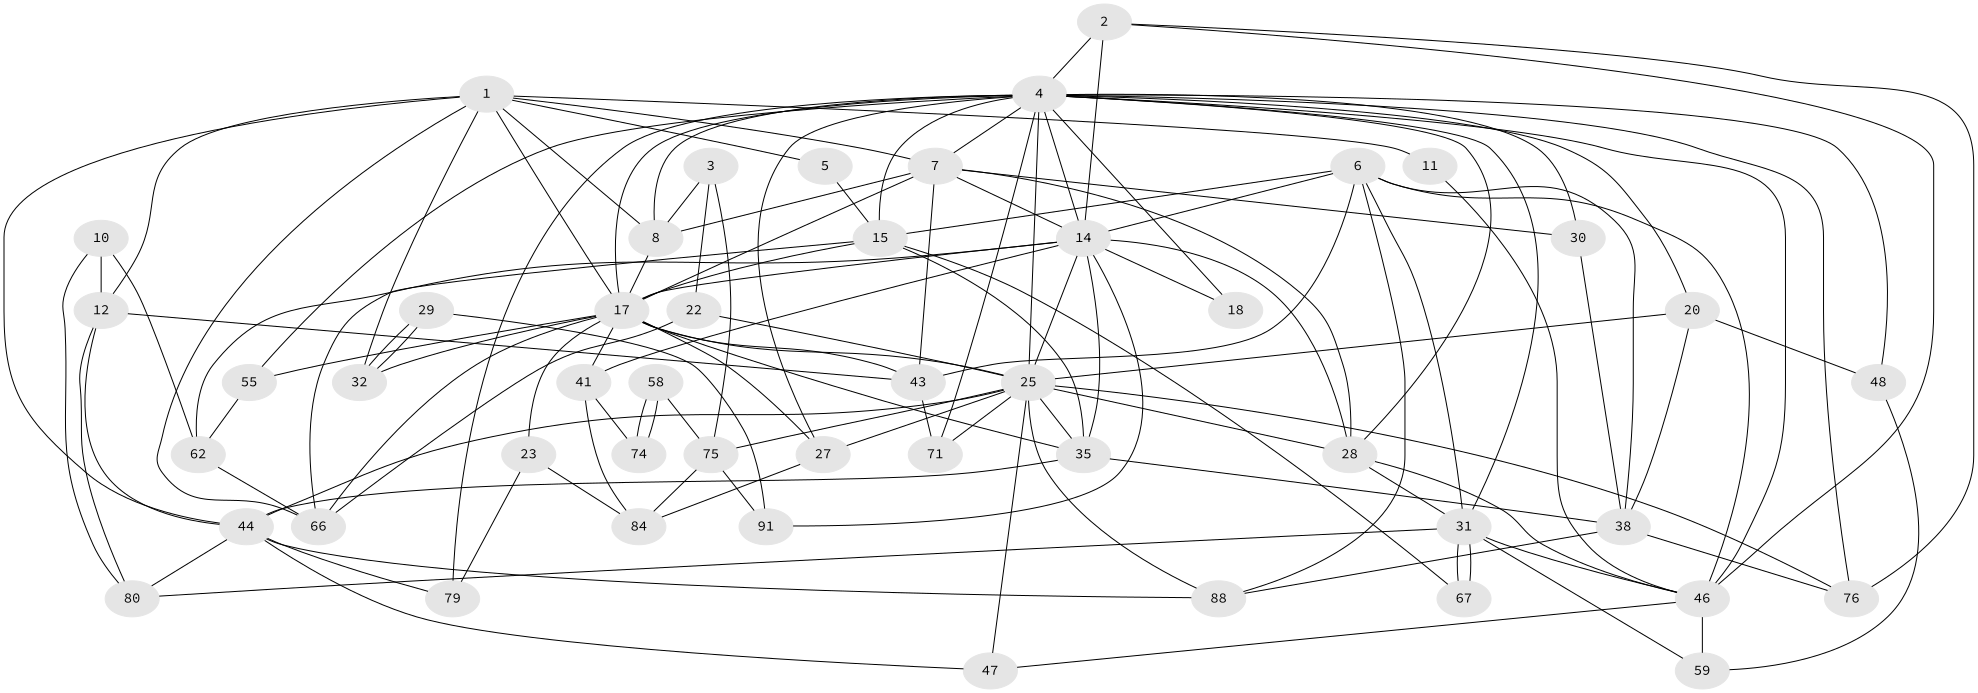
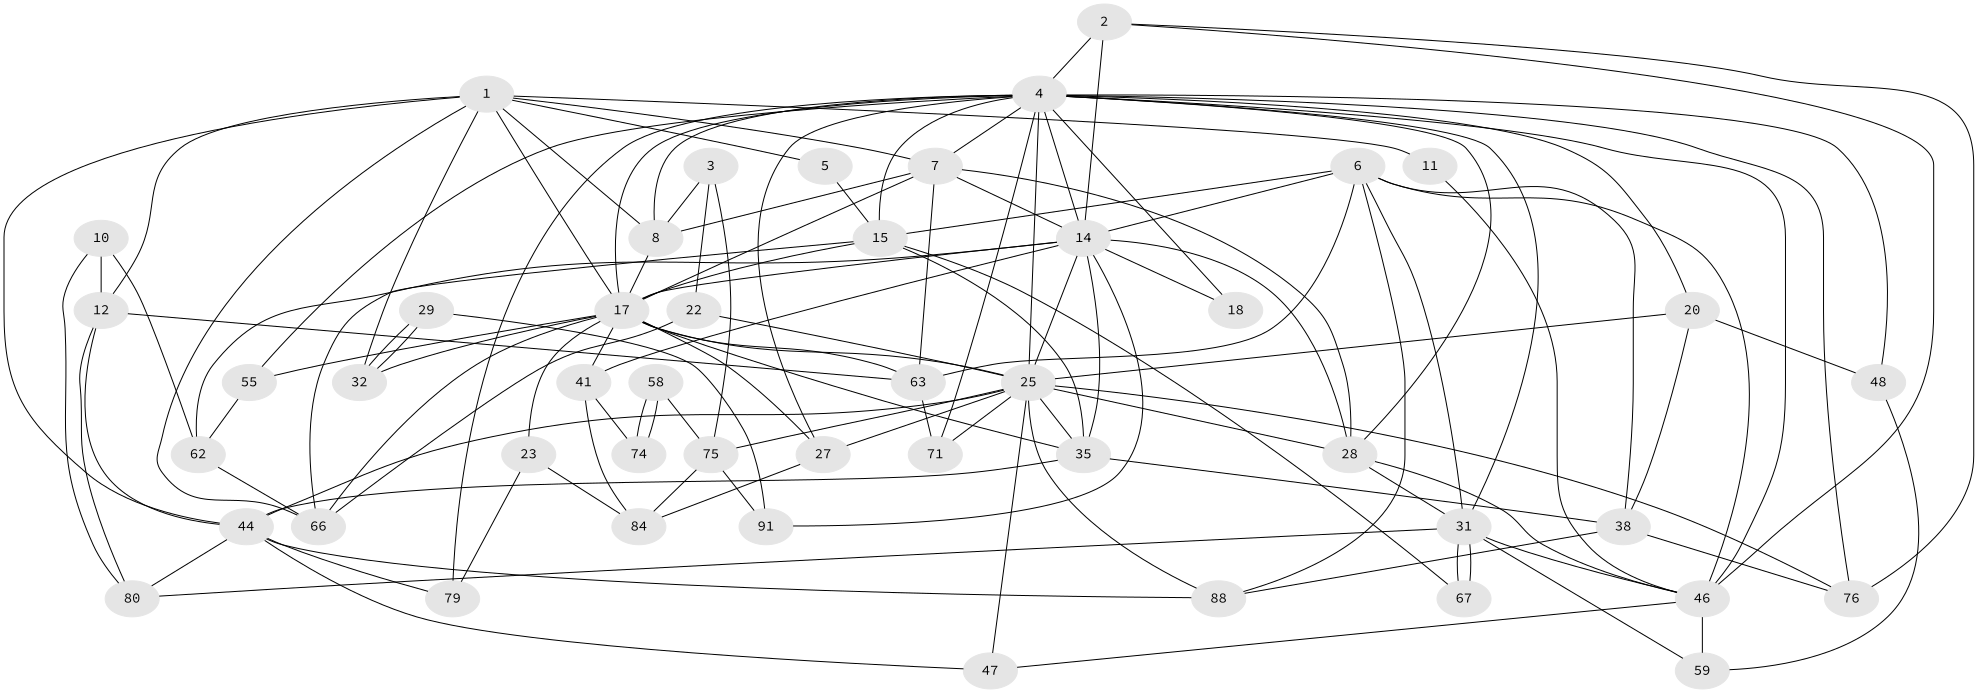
node "30": removed
node "43": label "43" -> "63"
